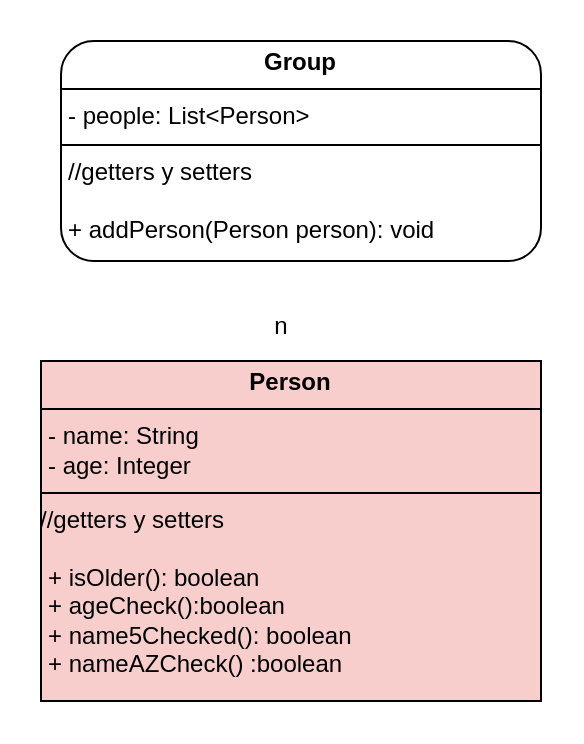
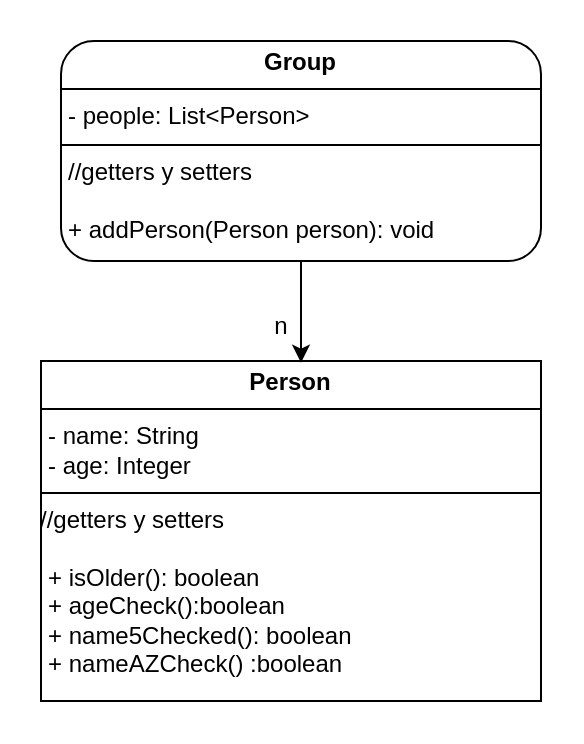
edge "Group - people: List<Person> //getters y setters + addPerson(Person person): void" -> "Person - name: String - age: Integer //getters y setters + isOlder(): boolean + ageCheck():boolean + name5Checked(): boolean + nameAZCheck() :boolean": added
node "Person - name: String - age: Integer //getters y setters + isOlder(): boolean + ageCheck():boolean + name5Checked(): boolean + nameAZCheck() :boolean": fillcolor #f8cecc -> #ffffff
